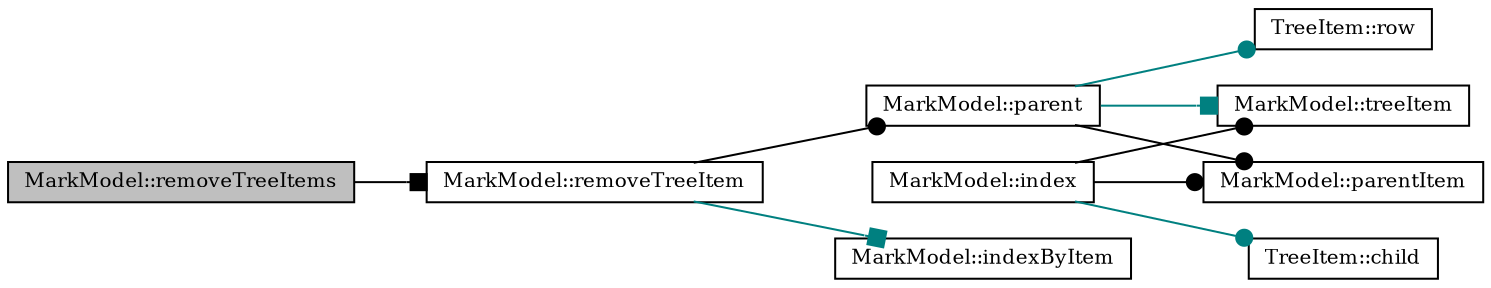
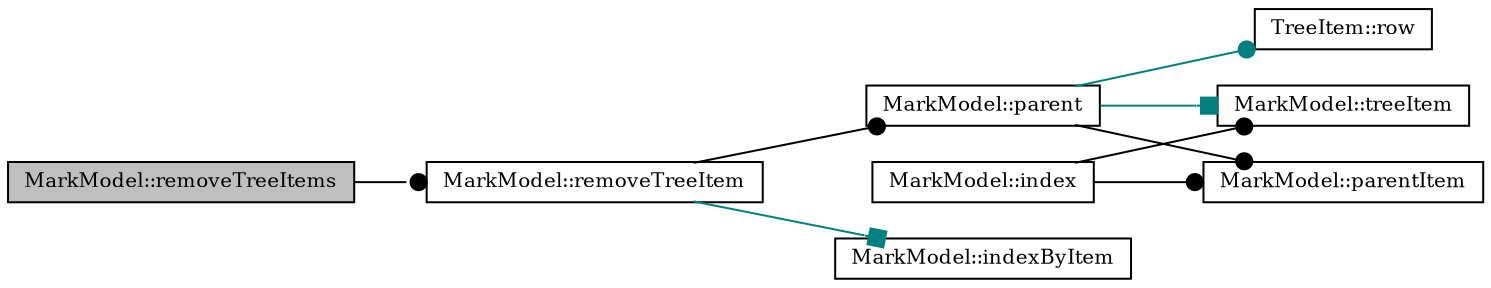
edge "MarkModel::removeTreeItems" -> "MarkModel::removeTreeItem": arrowhead box -> dot
node "TreeItem::child": removed
